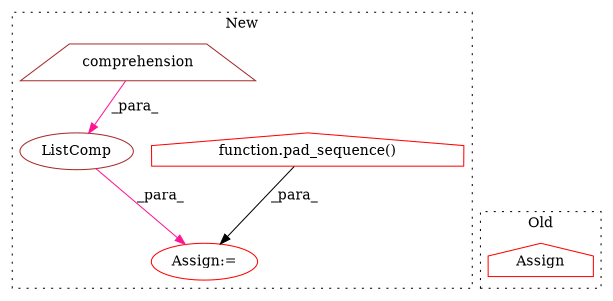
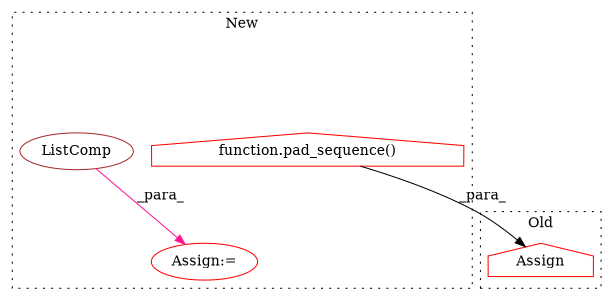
node "comprehension": removed
edge "function.pad_sequence()" -> "Assign:=": now "function.pad_sequence()" -> "Assign"
